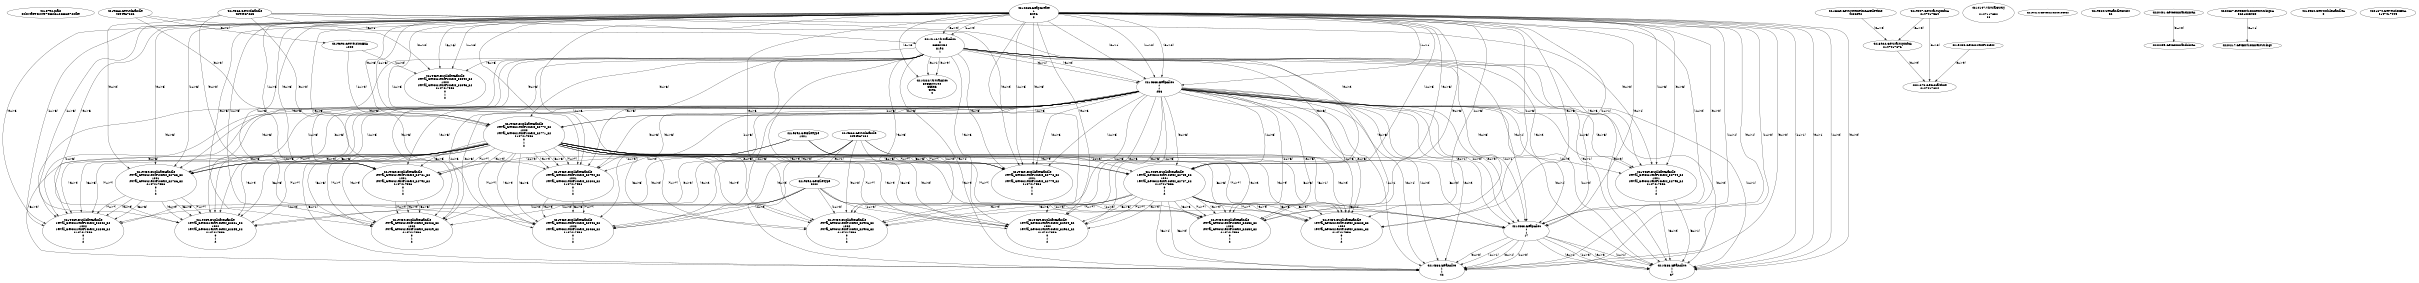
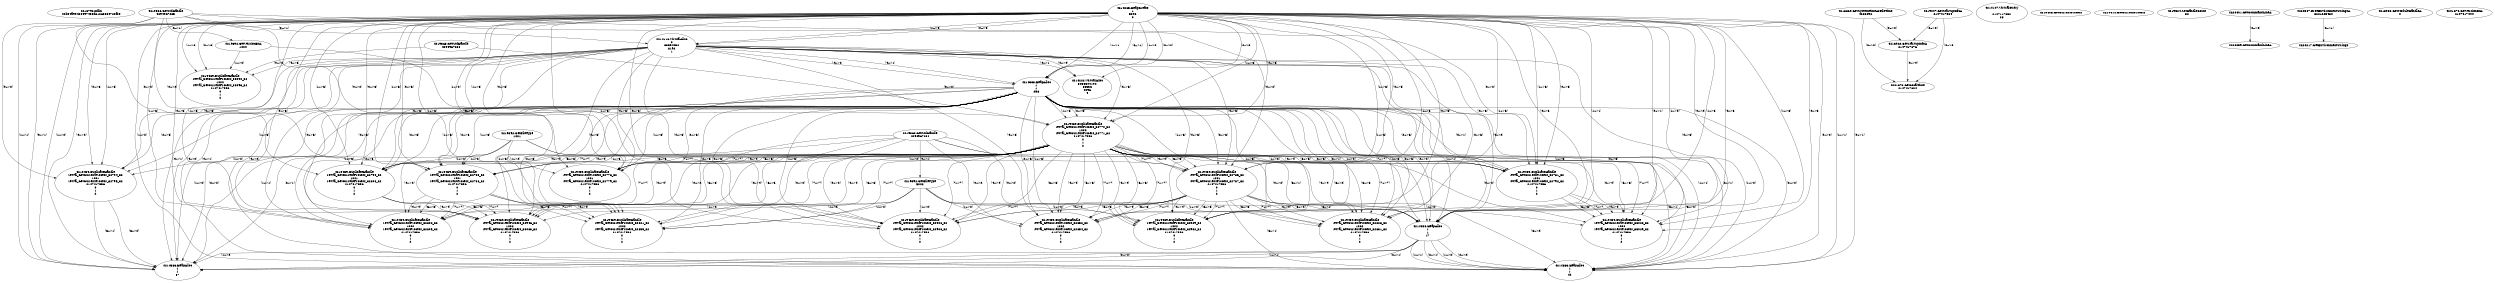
edge "4219368.GetStdHandle 4294967286" -> "4219392.GetVersionExA 1000": now "4219368.GetStdHandle 4294967285" -> "4219392.GetVersionExA 1000"
edge "4219405.GetCurrentProcess" -> "4201373.GetLocalTime 2147417604": now "4218869.GetSystemTimeAsFileTime 4288292" -> "4201373.GetLocalTime 2147417604"
